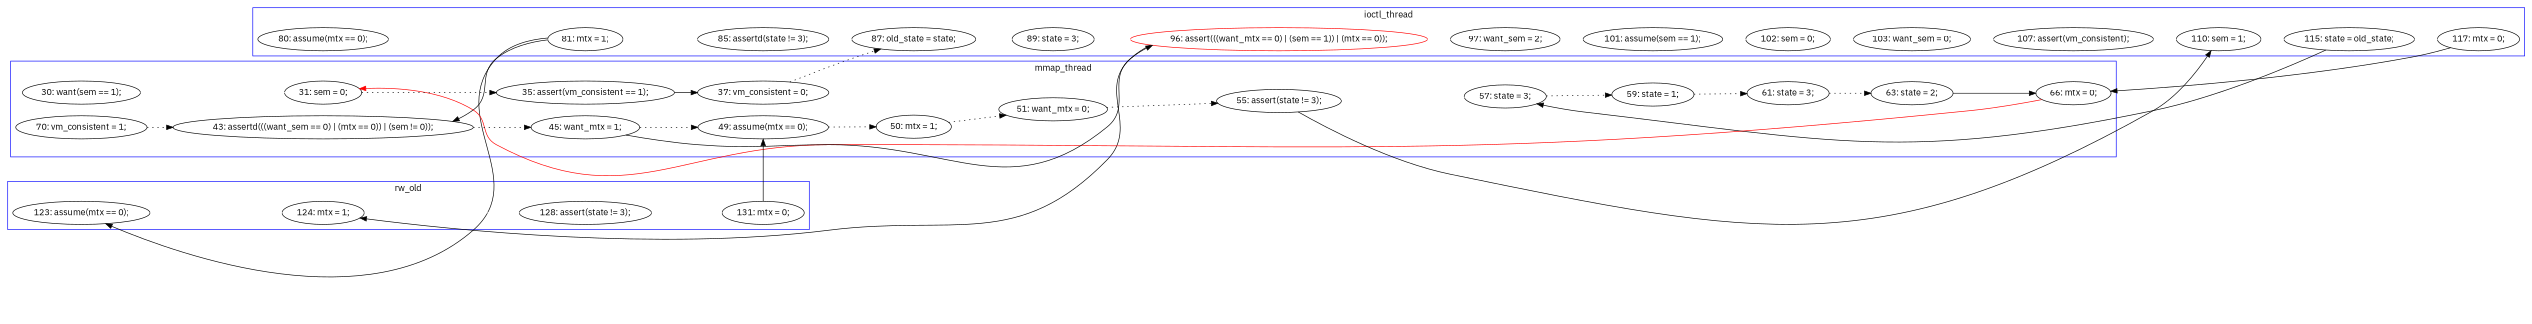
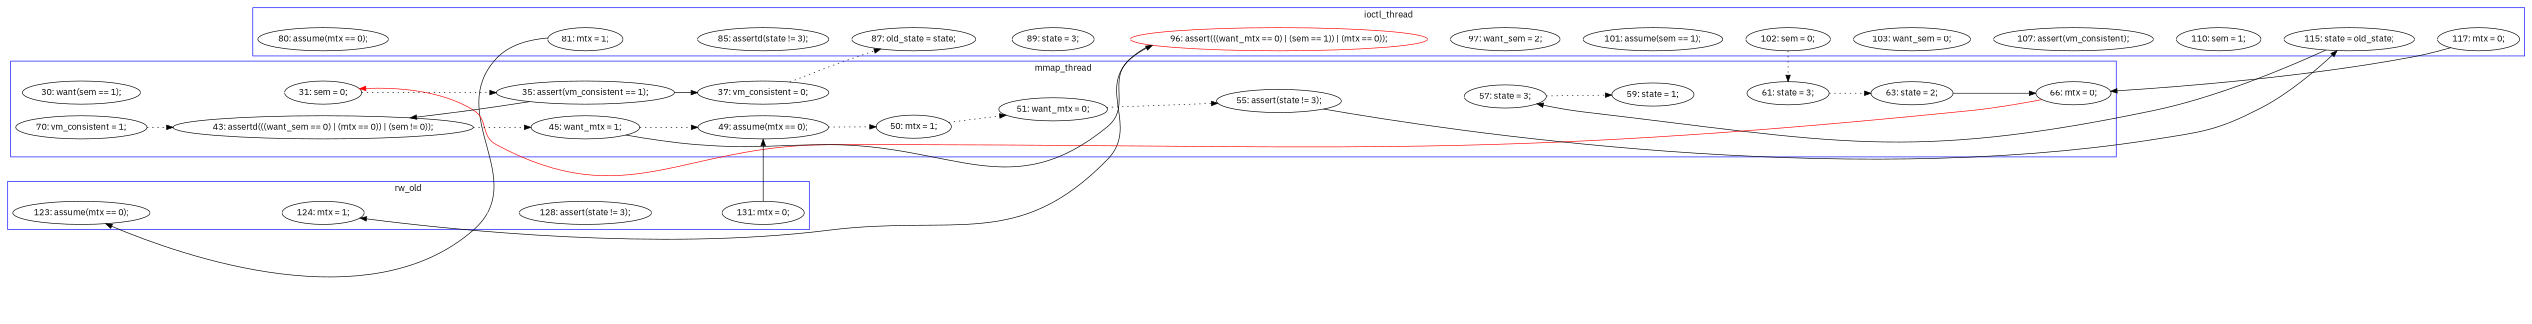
edge "81: mtx = 1;" -> "43: assertd(((want_sem == 0) | (mtx == 0)) | (sem != 0));": now "35: assert(vm_consistent == 1);" -> "43: assertd(((want_sem == 0) | (mtx == 0)) | (sem != 0));"
edge "59: state = 1;" -> "61: state = 3;": now "102: sem = 0;" -> "61: state = 3;"
edge "55: assert(state != 3);" -> "110: sem = 1;": now "55: assert(state != 3);" -> "115: state = old_state;"
